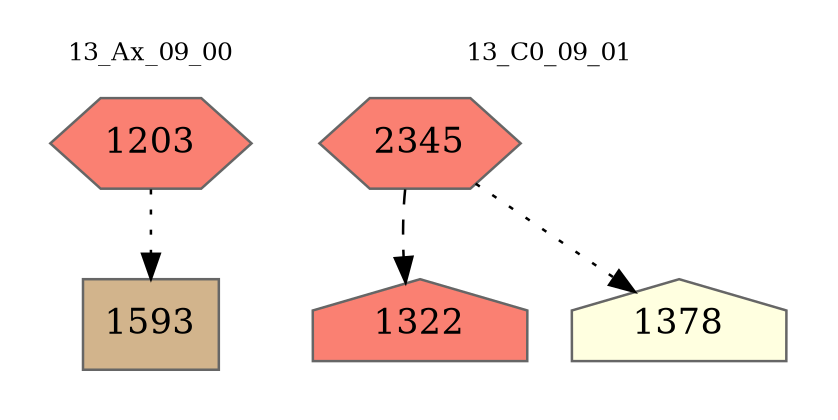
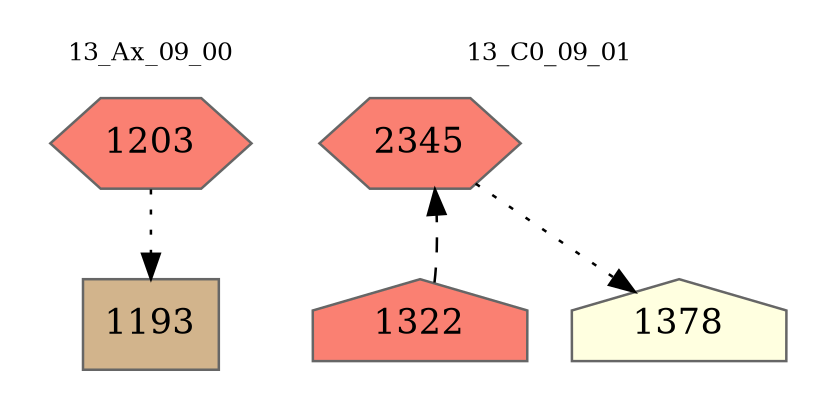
edge "2345" -> "1322": reversed
node "1593": label "1593" -> "1193"
